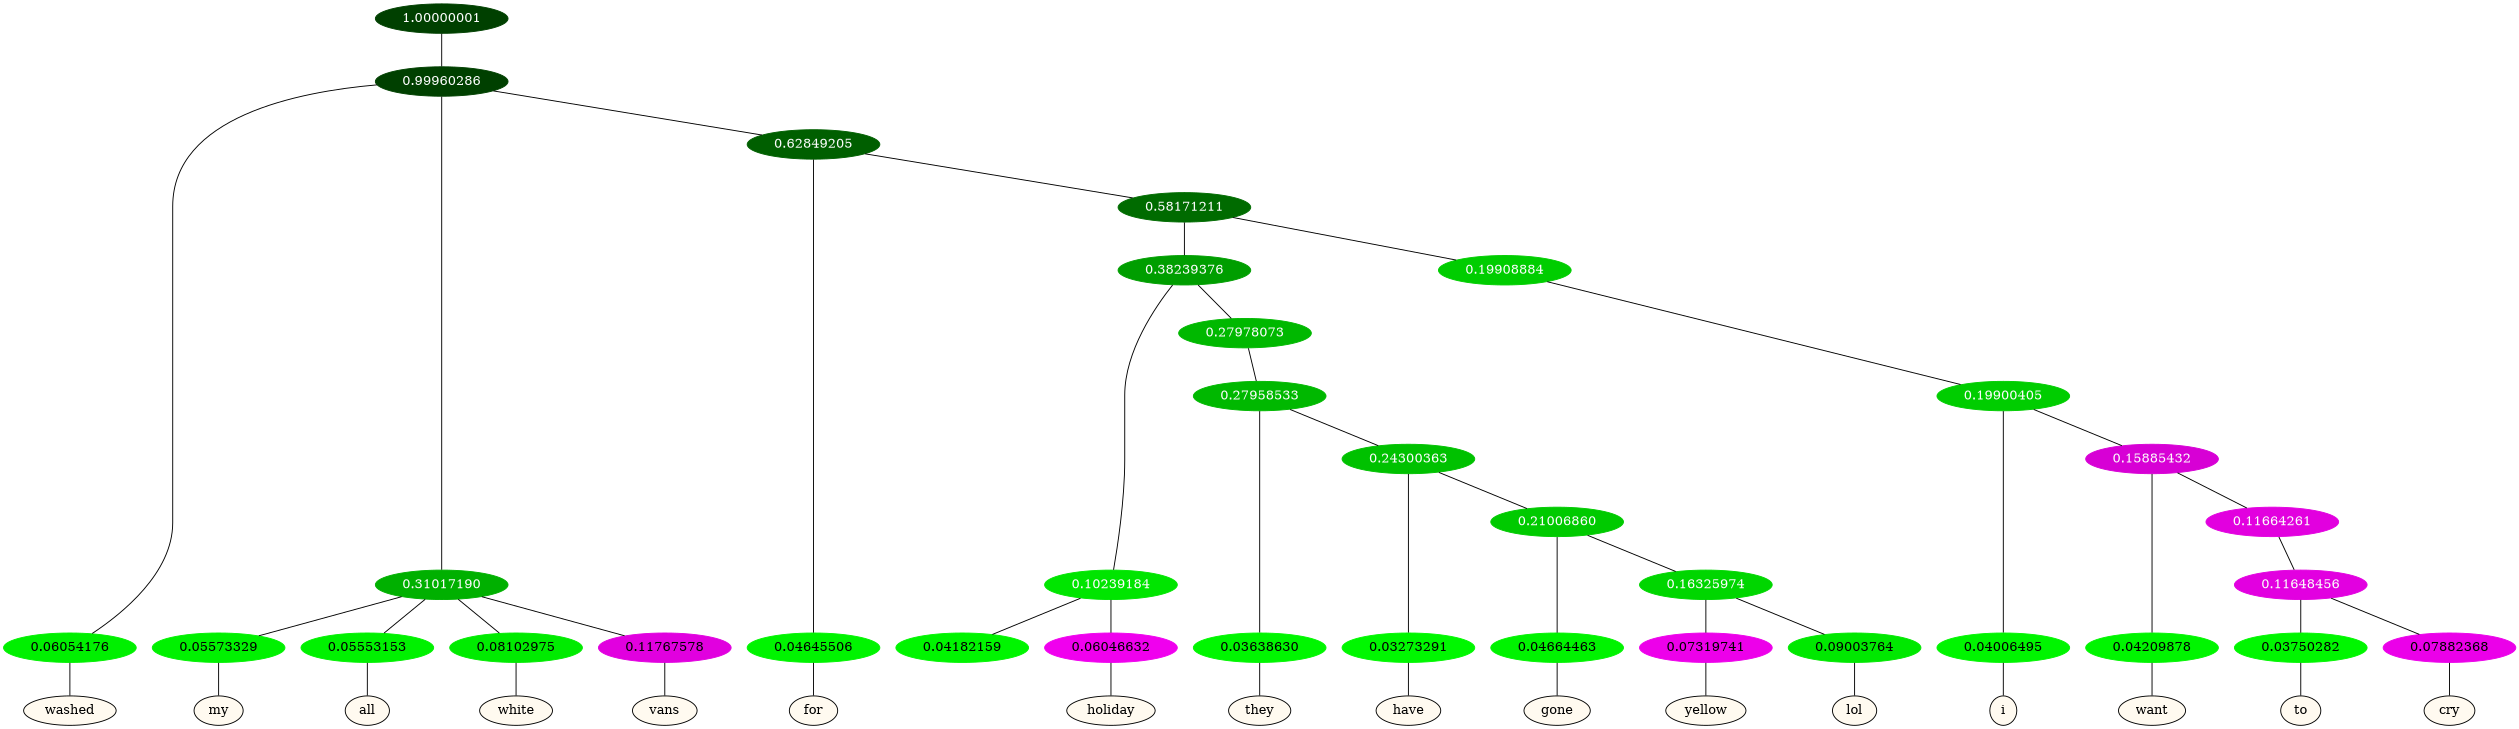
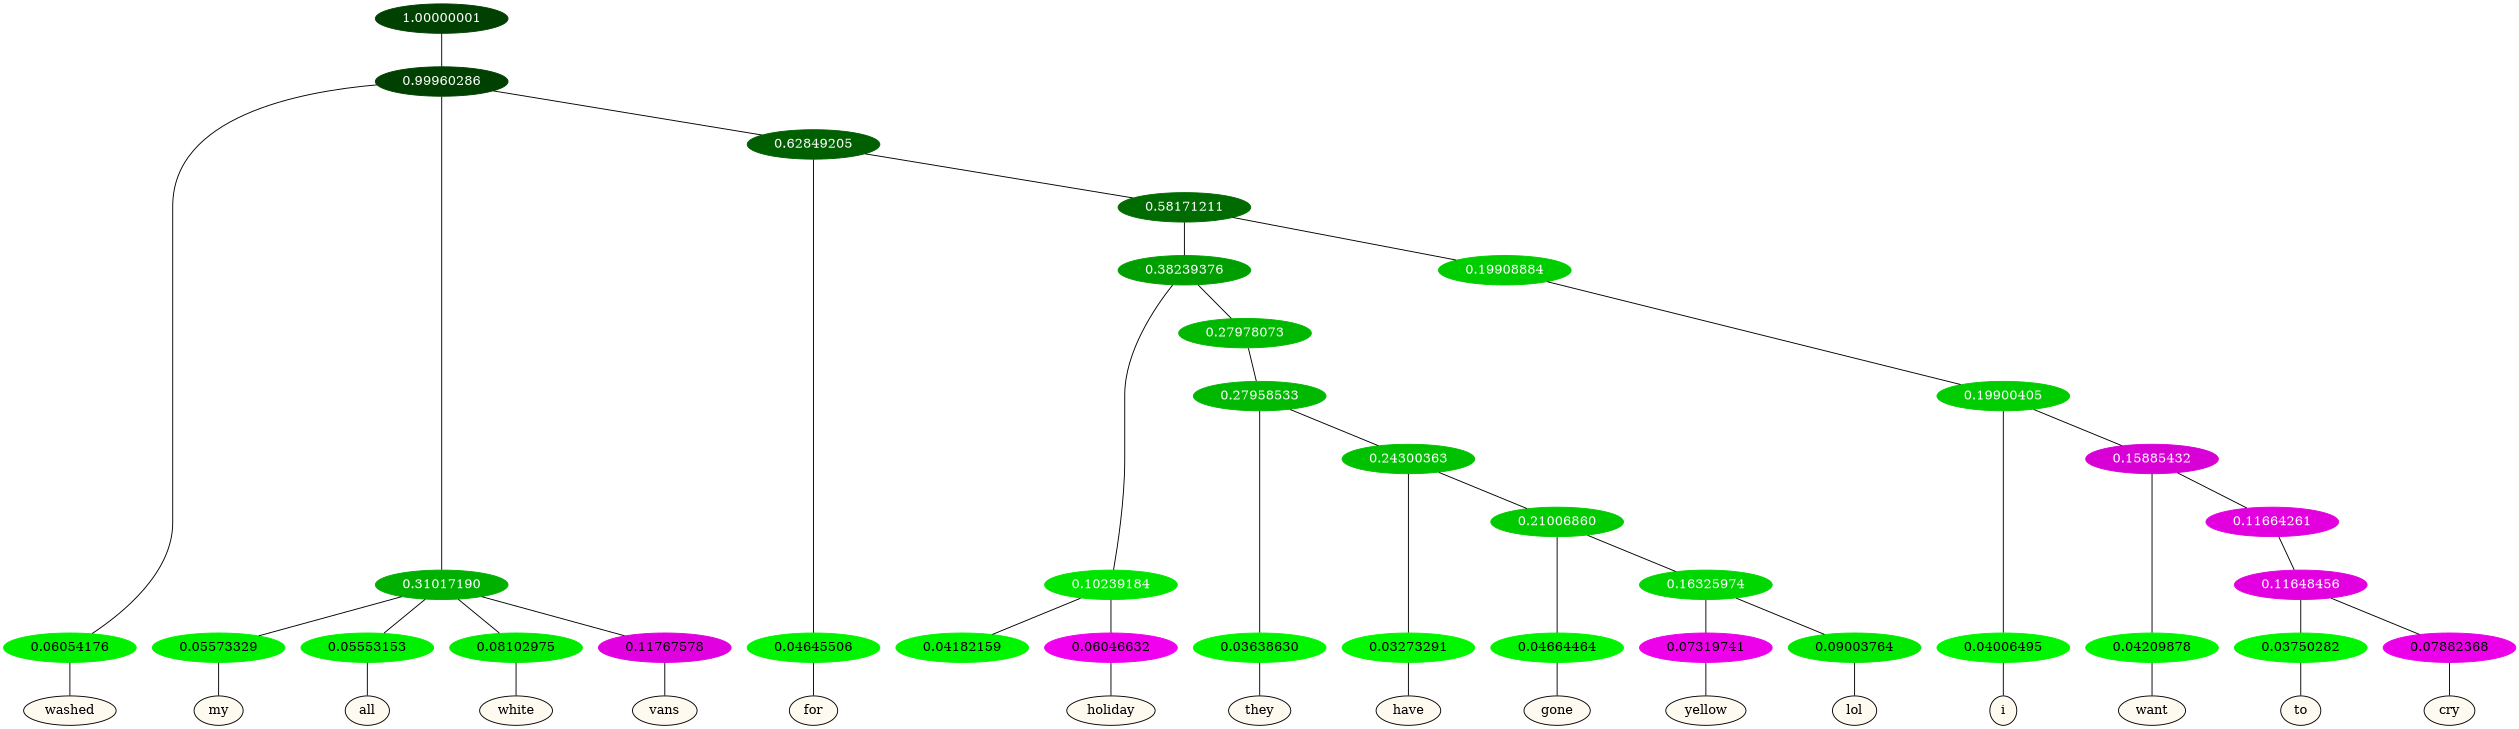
node "0.04664463": label "0.04664463" -> "0.04664464"
